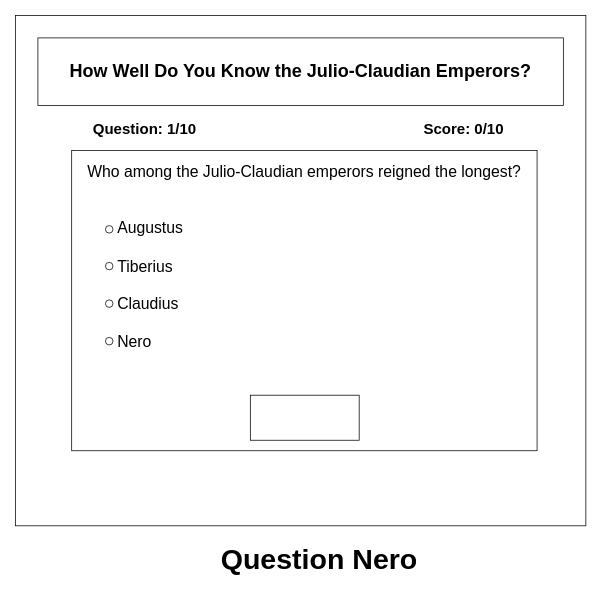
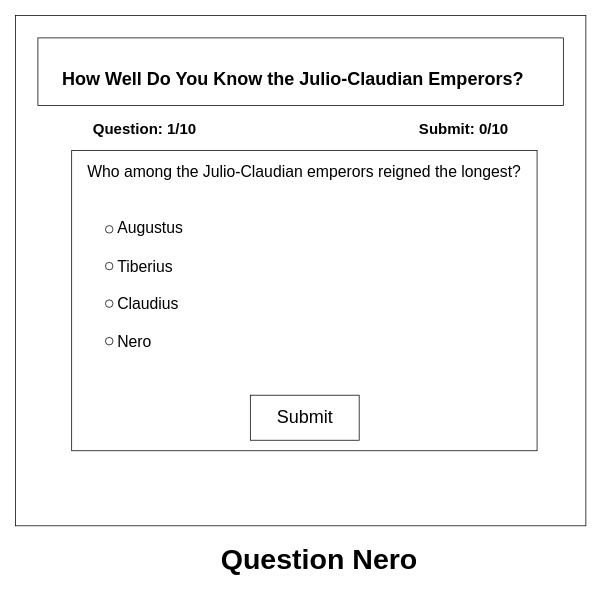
node "How Well Do You Know the Julio-Claudian Emperors?": moved (300, 72) -> (293, 79)
node "Score: 0/10": label "Score: 0/10" -> "Submit: 0/10"
node "Submit": added
